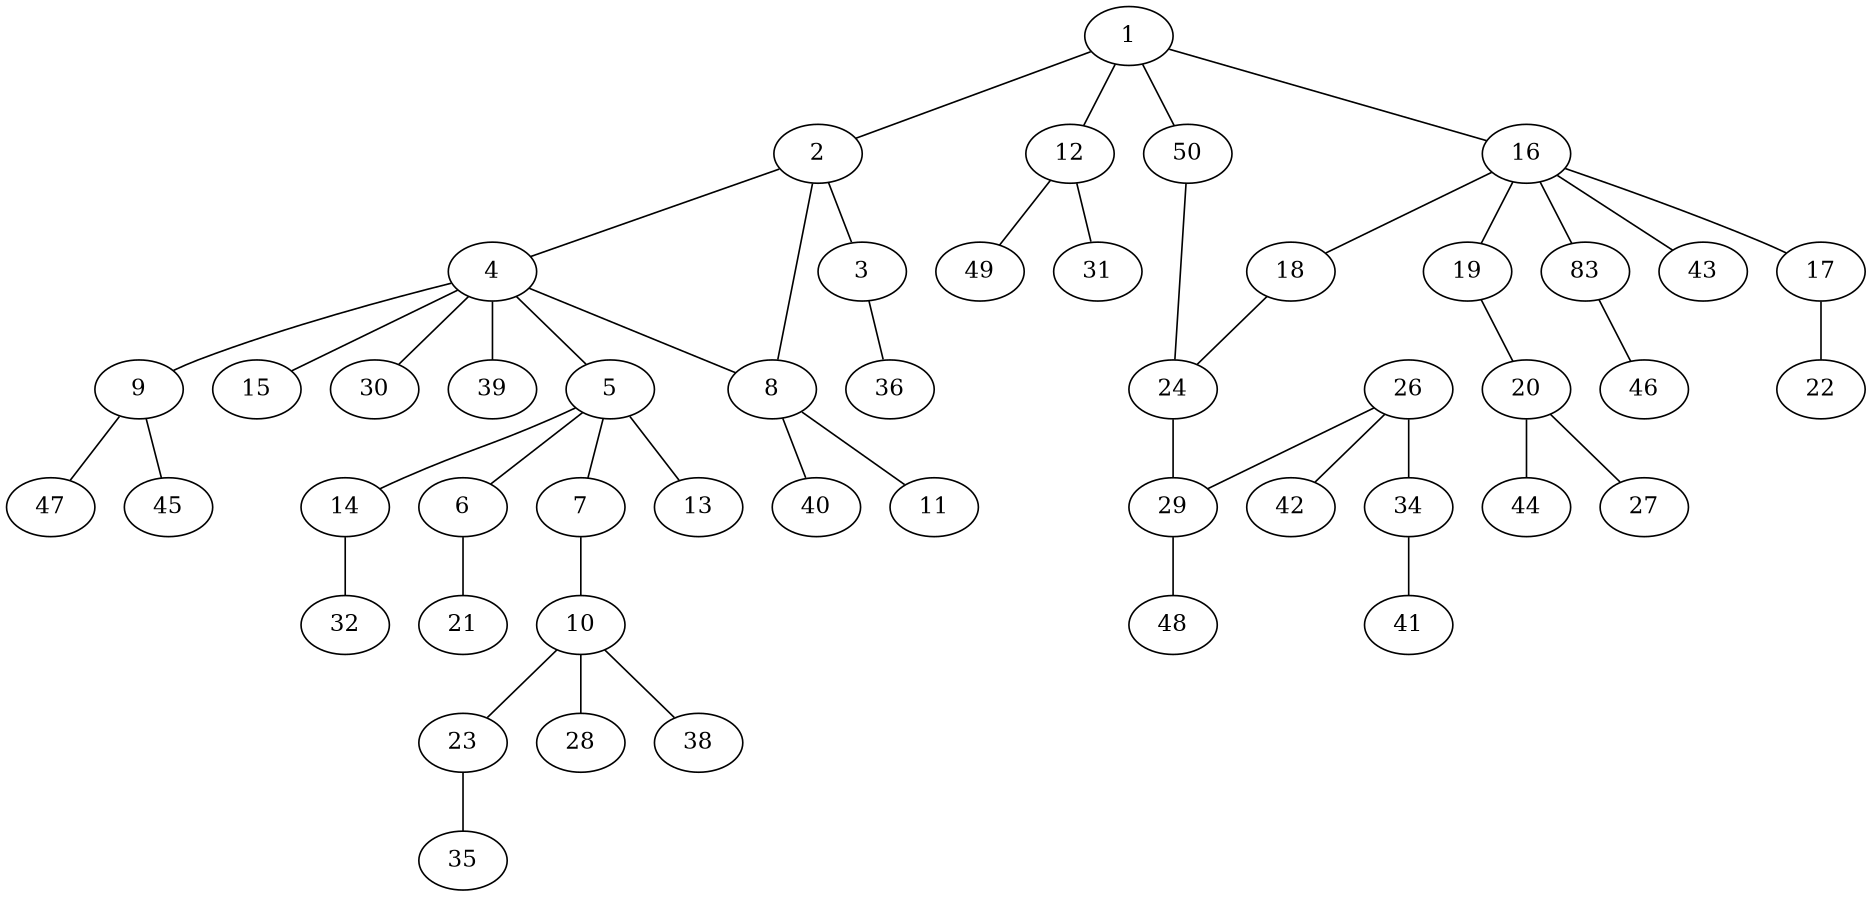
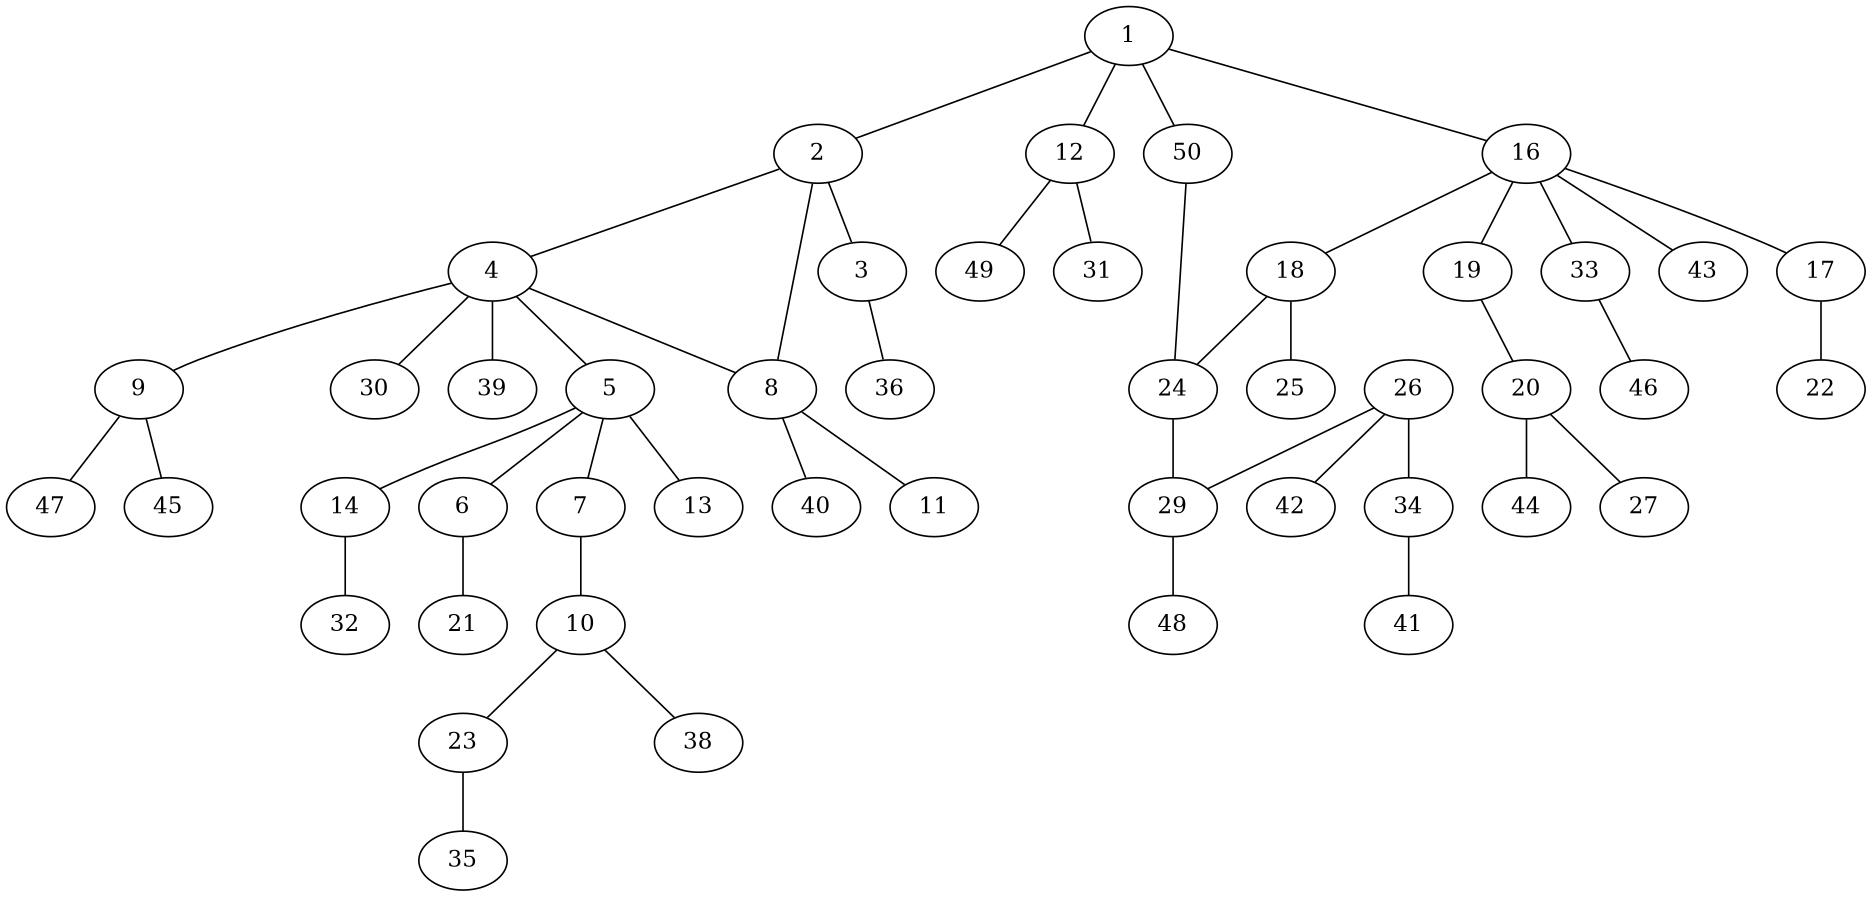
node "83": label "83" -> "33"
node "15": removed
node "25": added
node "28": removed
